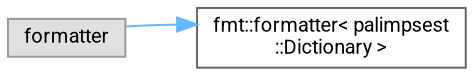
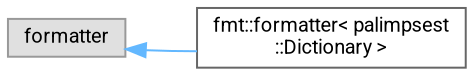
edge "formatter" -> "fmt::formatter< palimpsest ::Dictionary >": reversed
